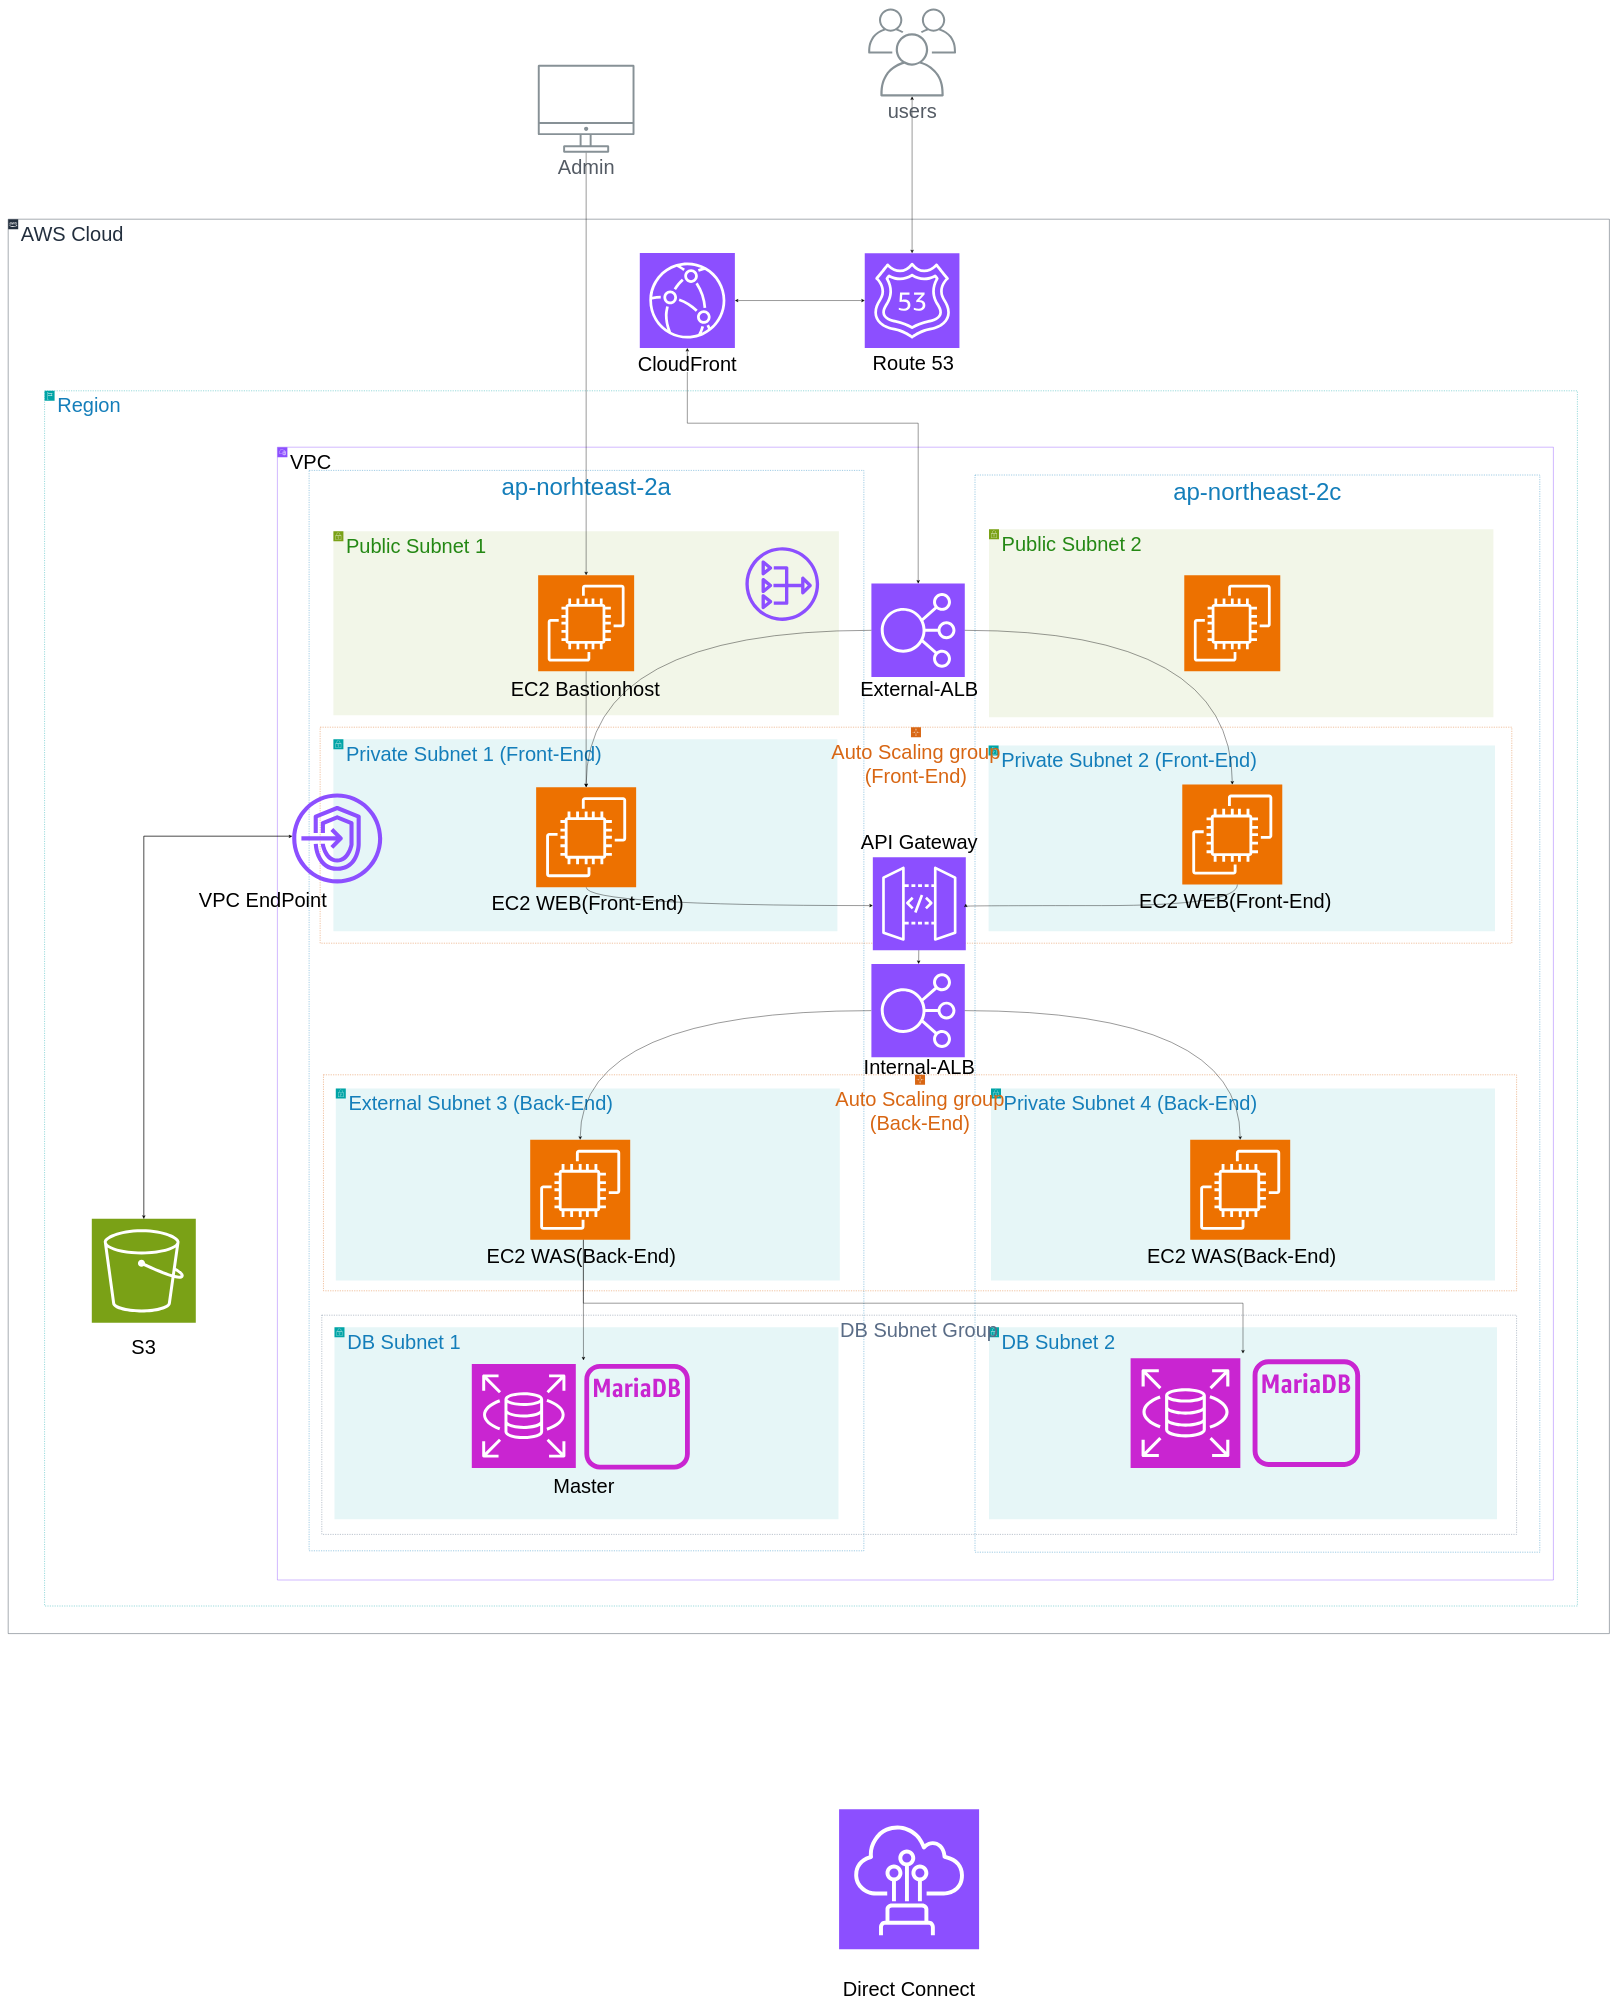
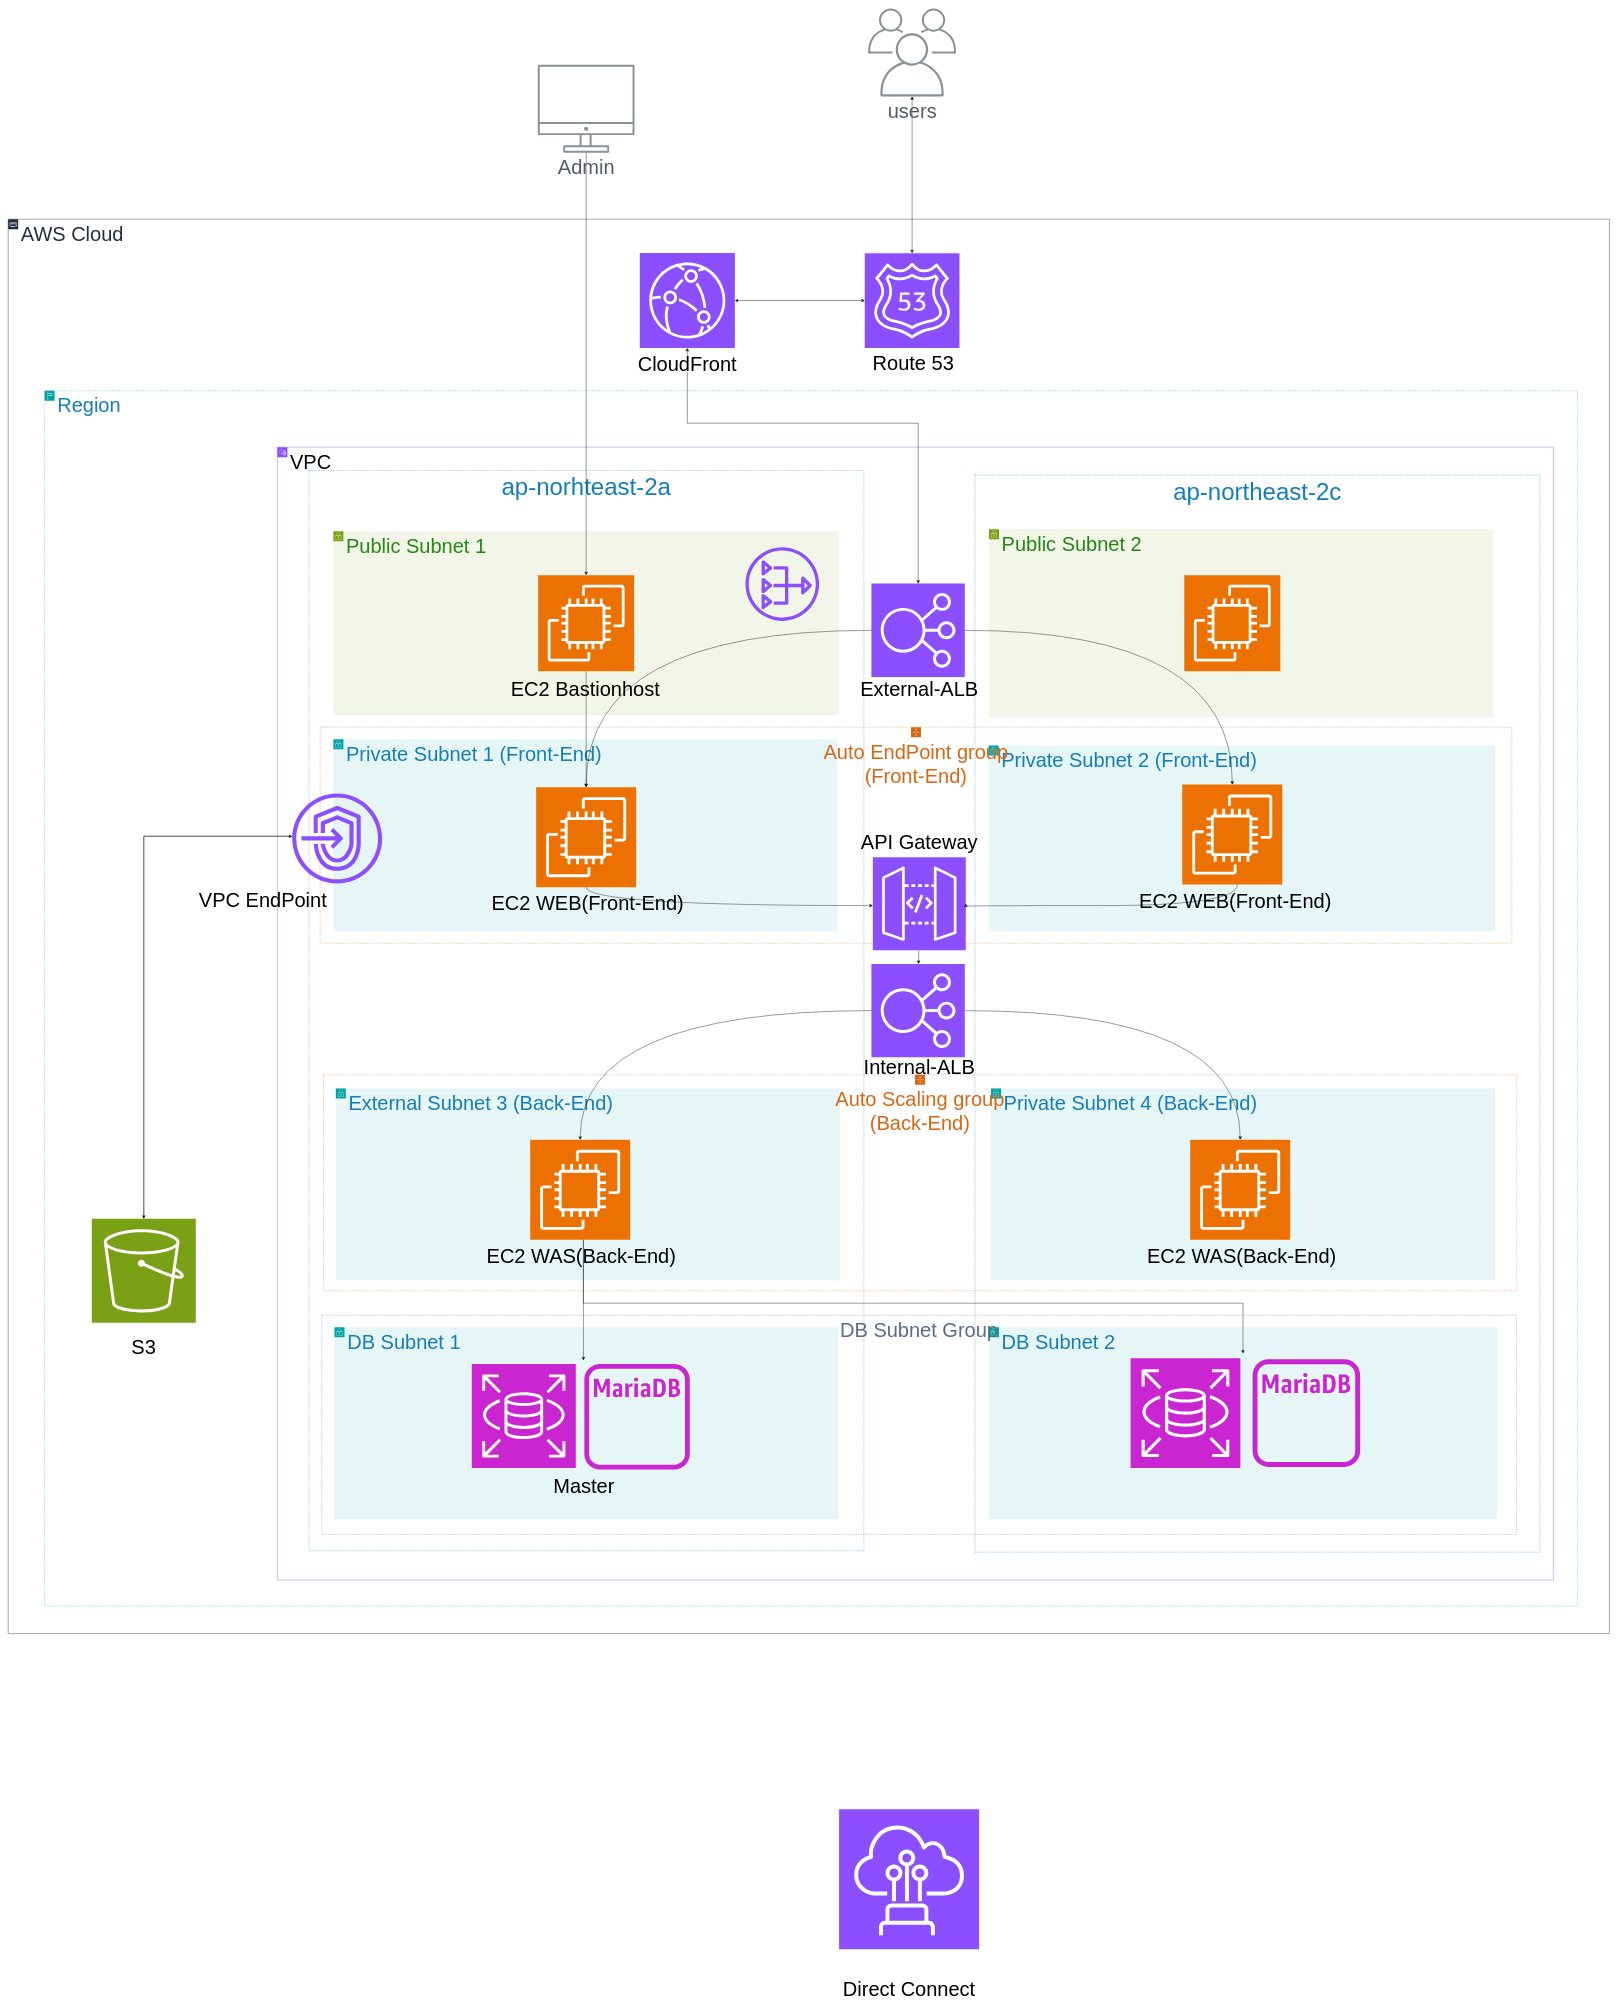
node "Auto Scaling group (Front-End)": label "Auto Scaling group (Front-End)" -> "Auto EndPoint group (Front-End)"
